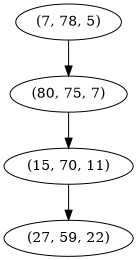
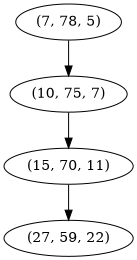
node "(80, 75, 7)": label "(80, 75, 7)" -> "(10, 75, 7)"
